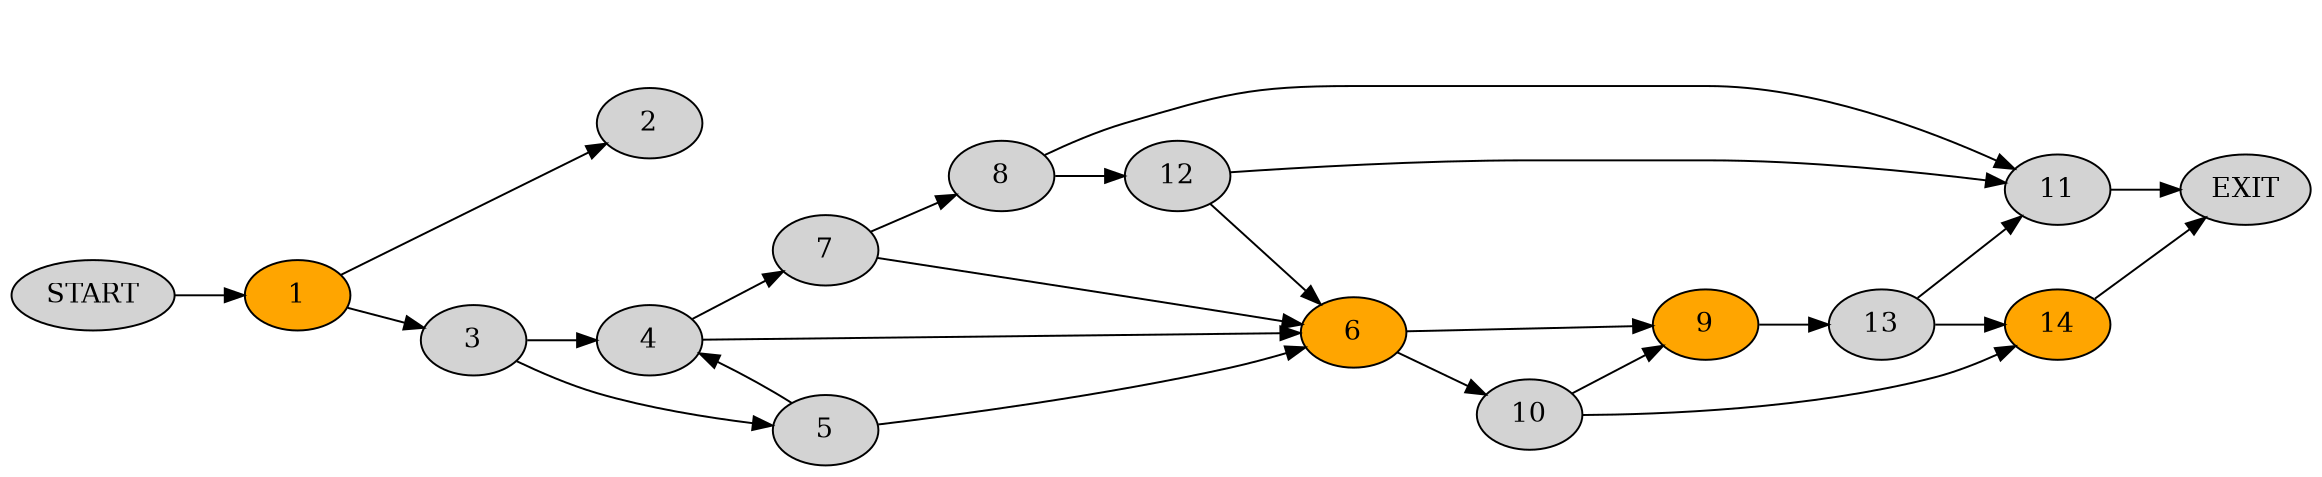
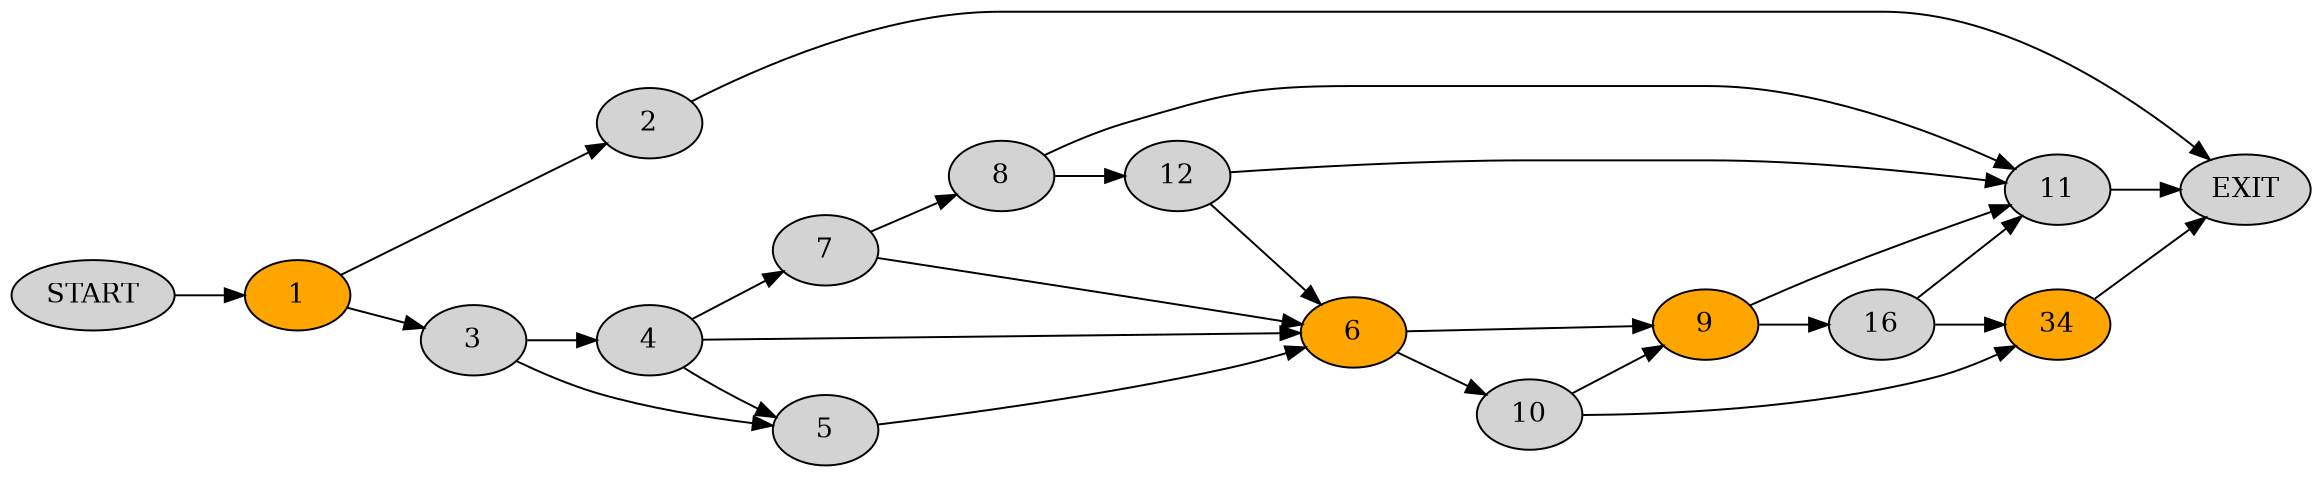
edge "2" -> "EXIT": added
edge "9" -> "11": added
node "13": label "13" -> "16"
node "14": label "14" -> "34"
edge "5" -> "4": reversed
